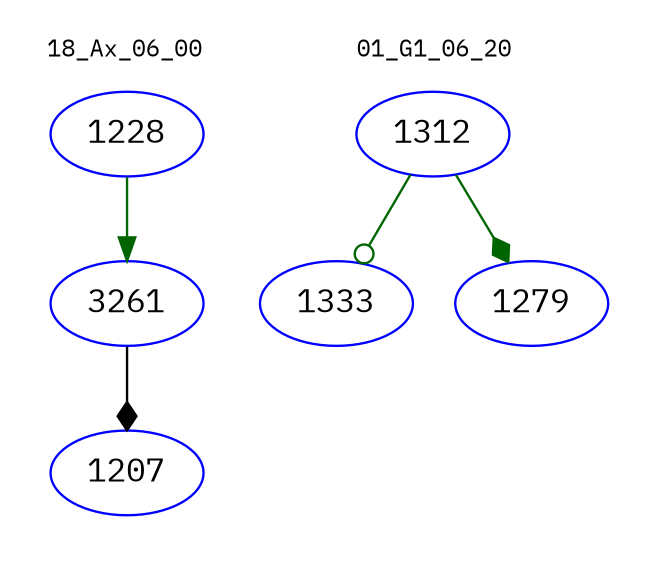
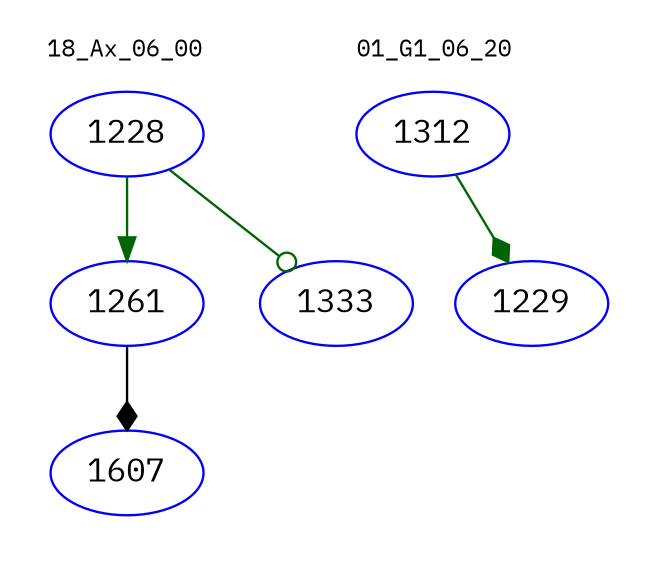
edge "1312" -> "1333": now "1228" -> "1333"
node "3261": label "3261" -> "1261"
node "1279": label "1279" -> "1229"
node "1207": label "1207" -> "1607"
